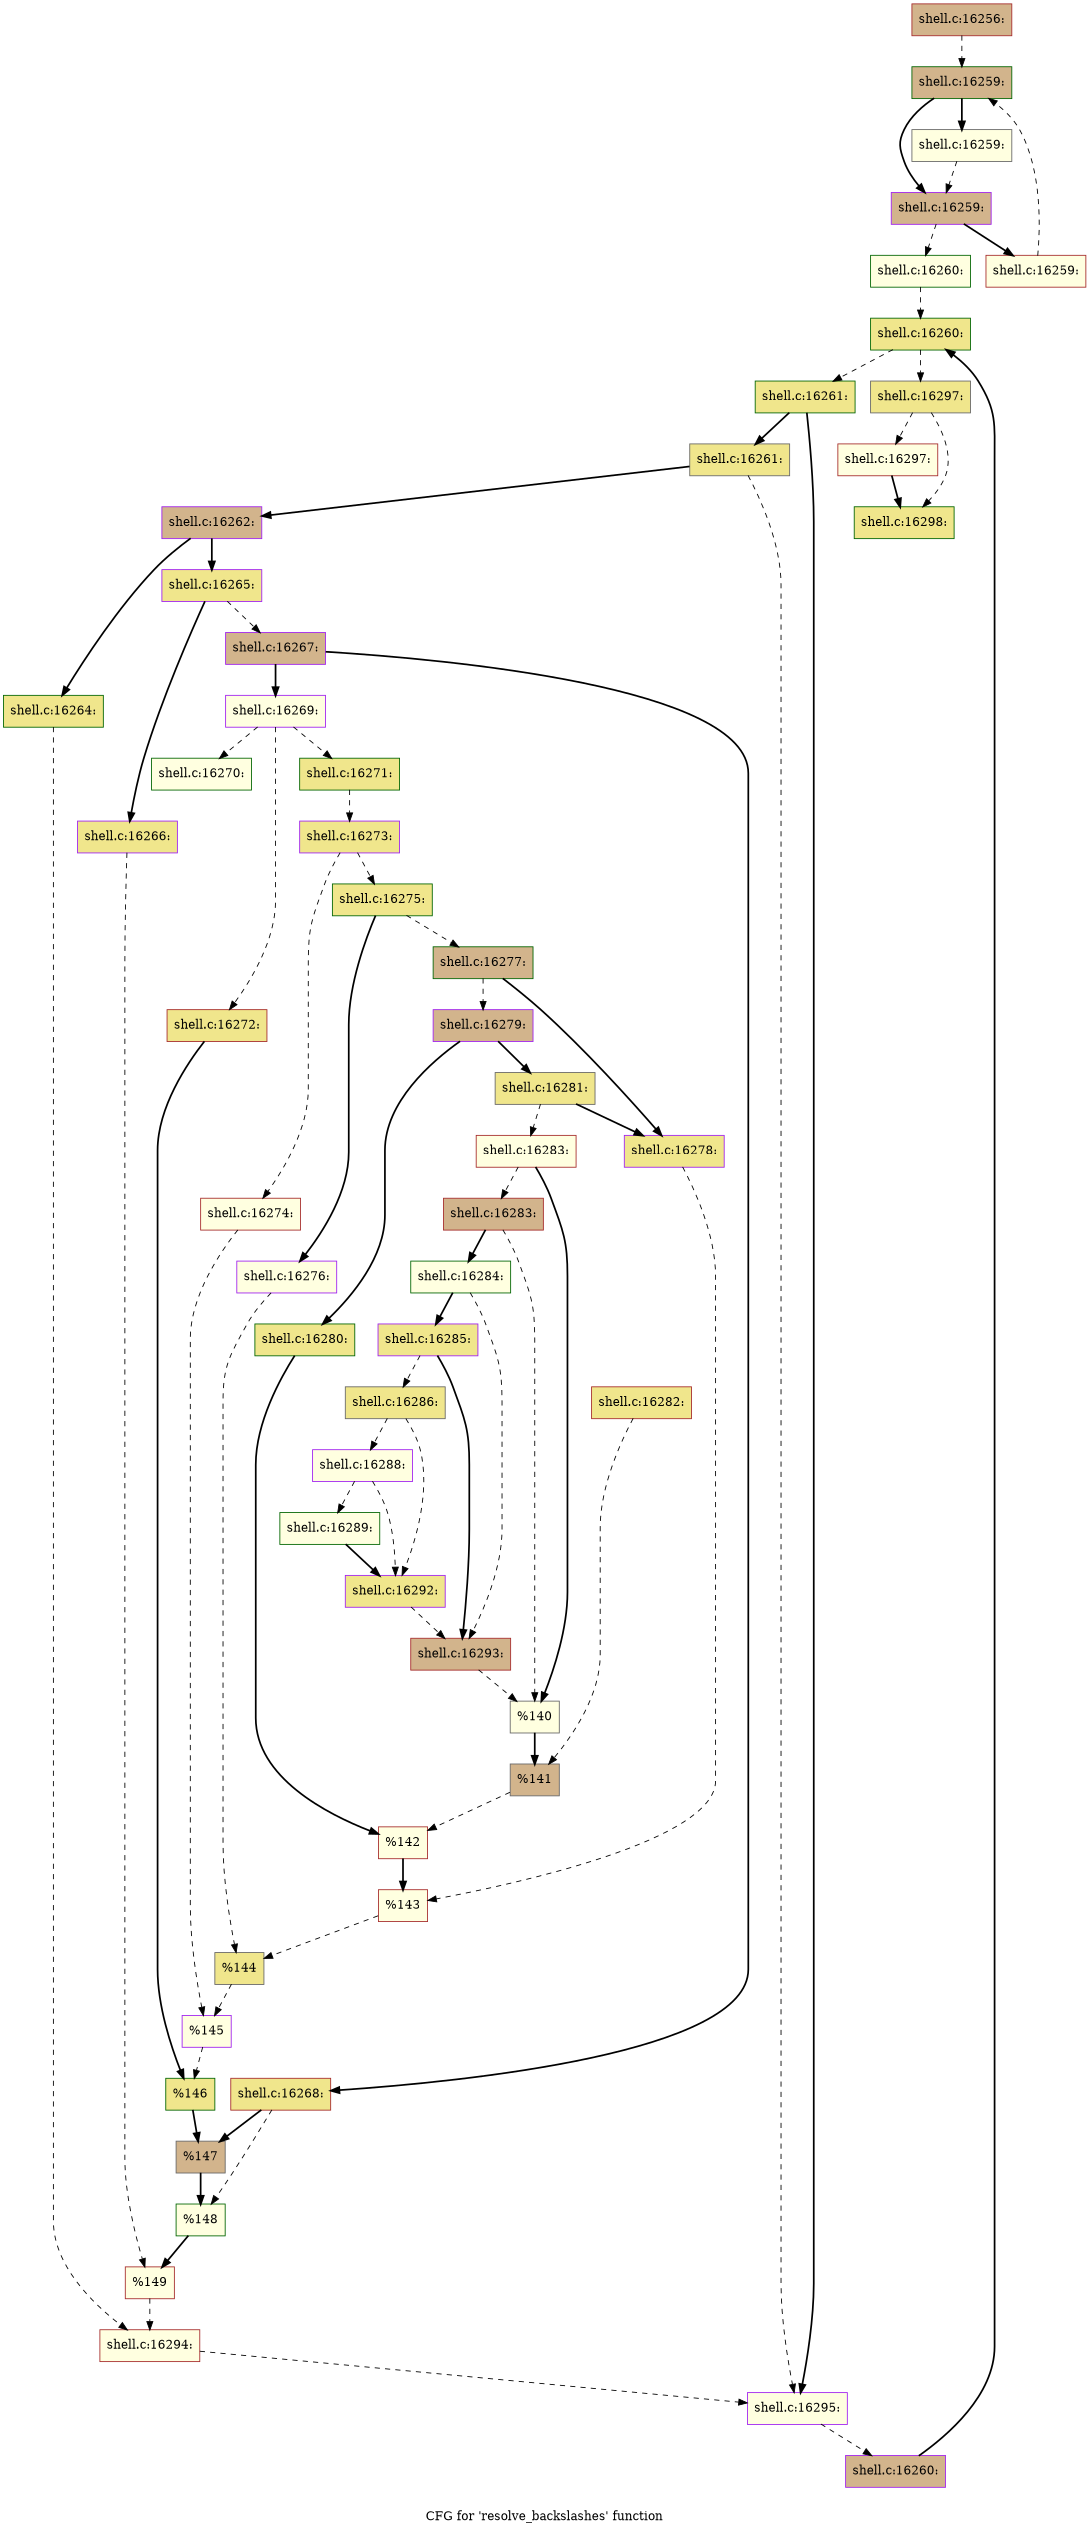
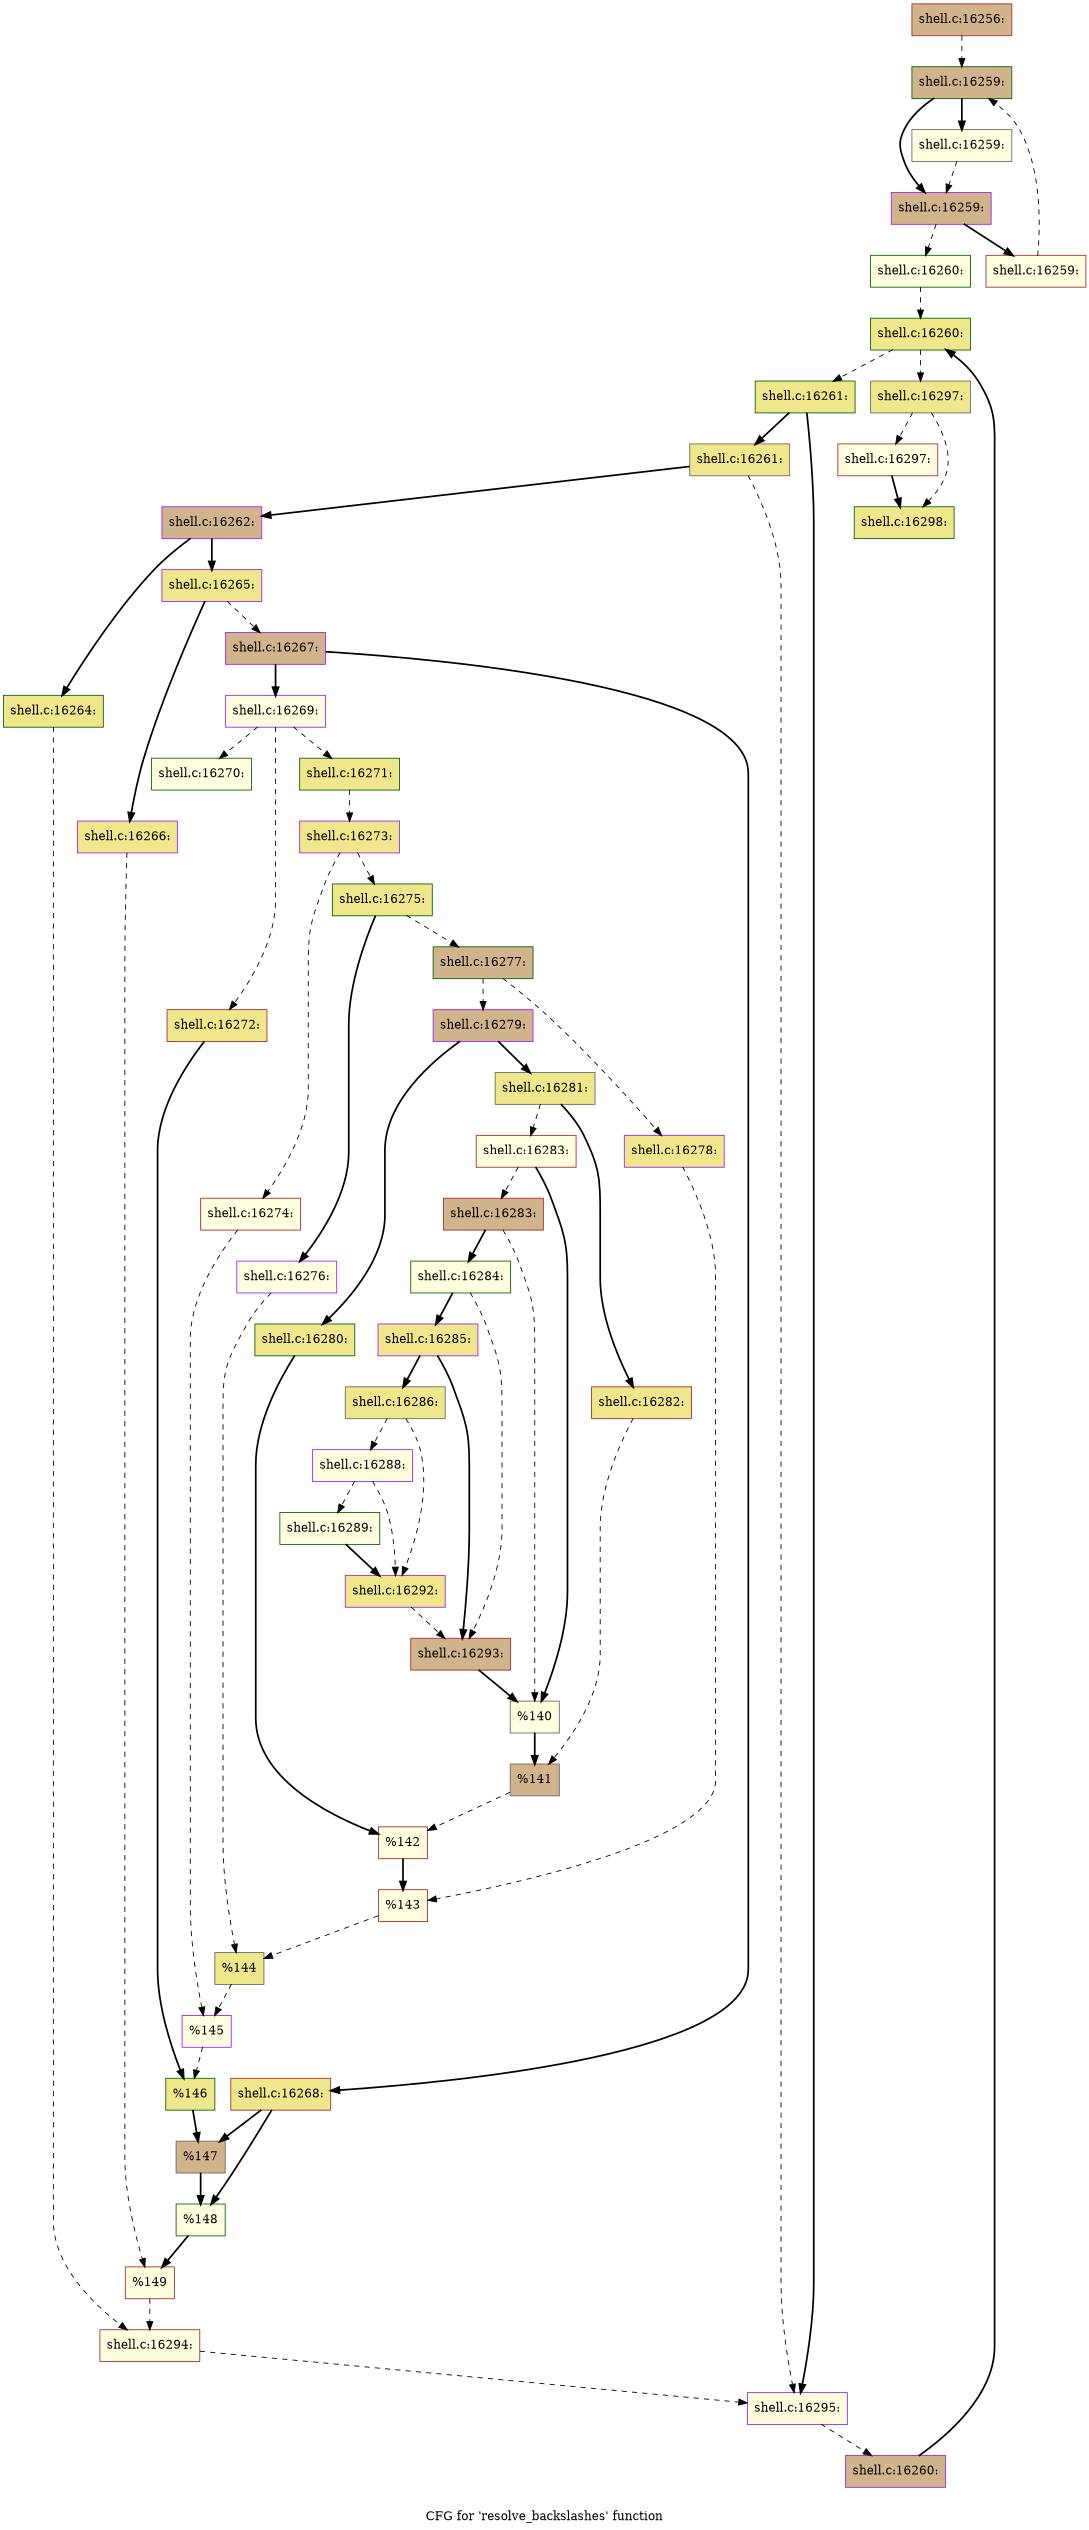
edge "shell.c:16277:" -> "shell.c:16278:": style bold -> dashed
edge "shell.c:16281:" -> "shell.c:16278:": now "shell.c:16281:" -> "shell.c:16282:"
edge "shell.c:16285:" -> "shell.c:16286:": style dashed -> bold
edge "shell.c:16293:" -> "%140": style dashed -> bold
edge "shell.c:16268:" -> "%148": style dashed -> bold
